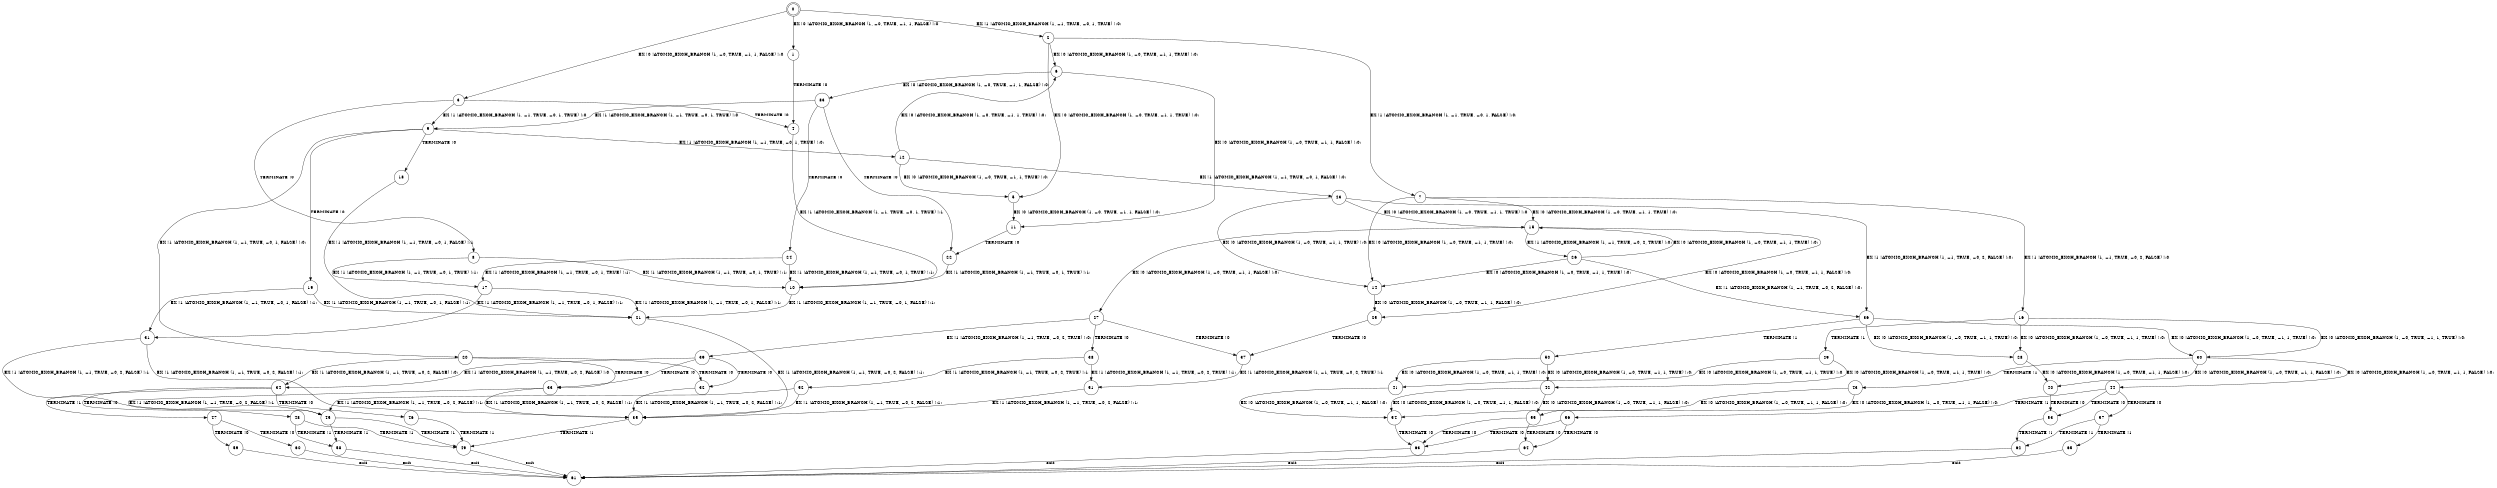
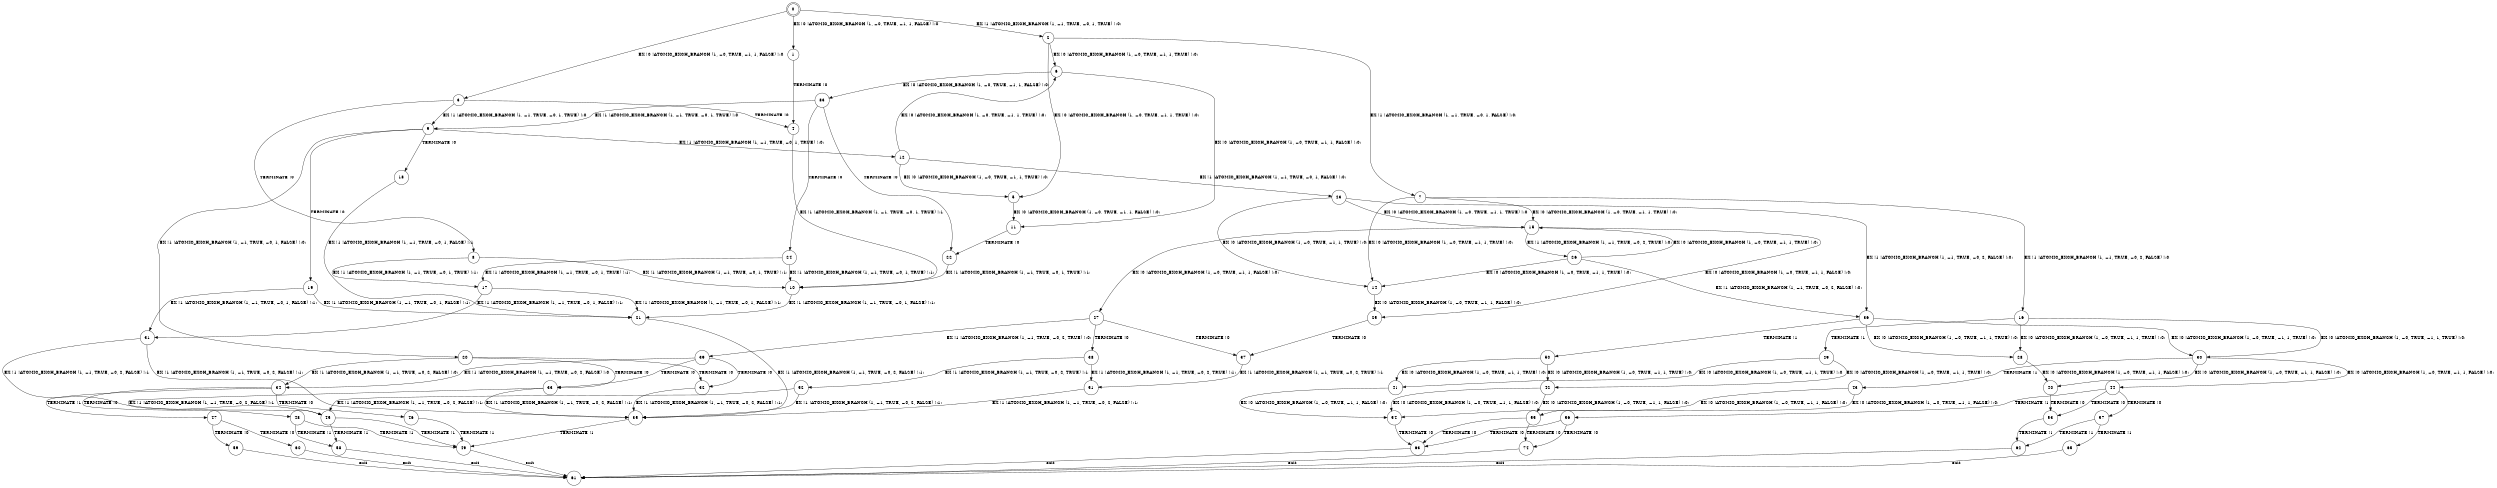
node "64": label "64" -> "74"
